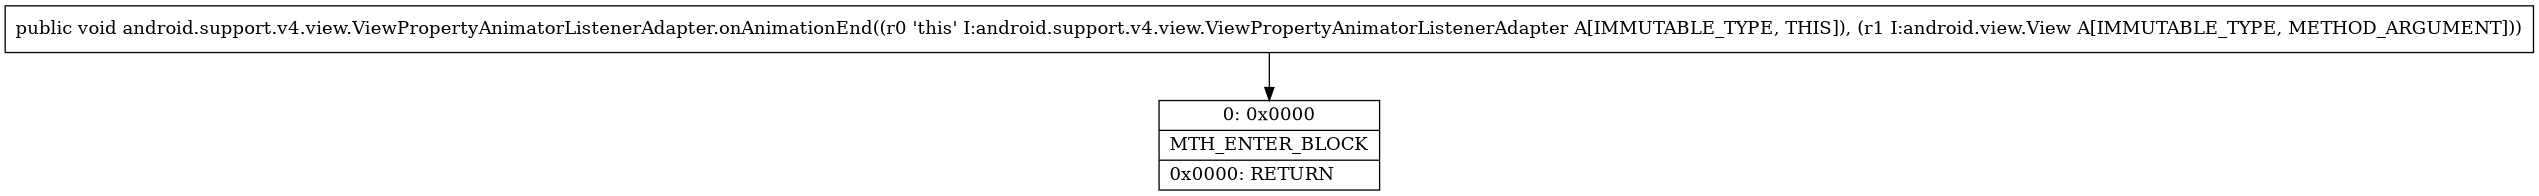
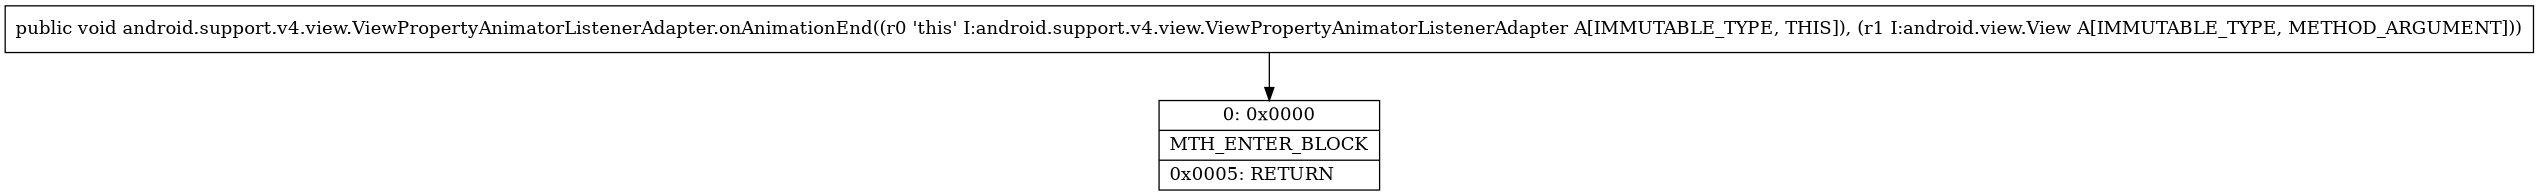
node "0: 0x0000": text "0x0000: RETURN" -> "0x0005: RETURN"
